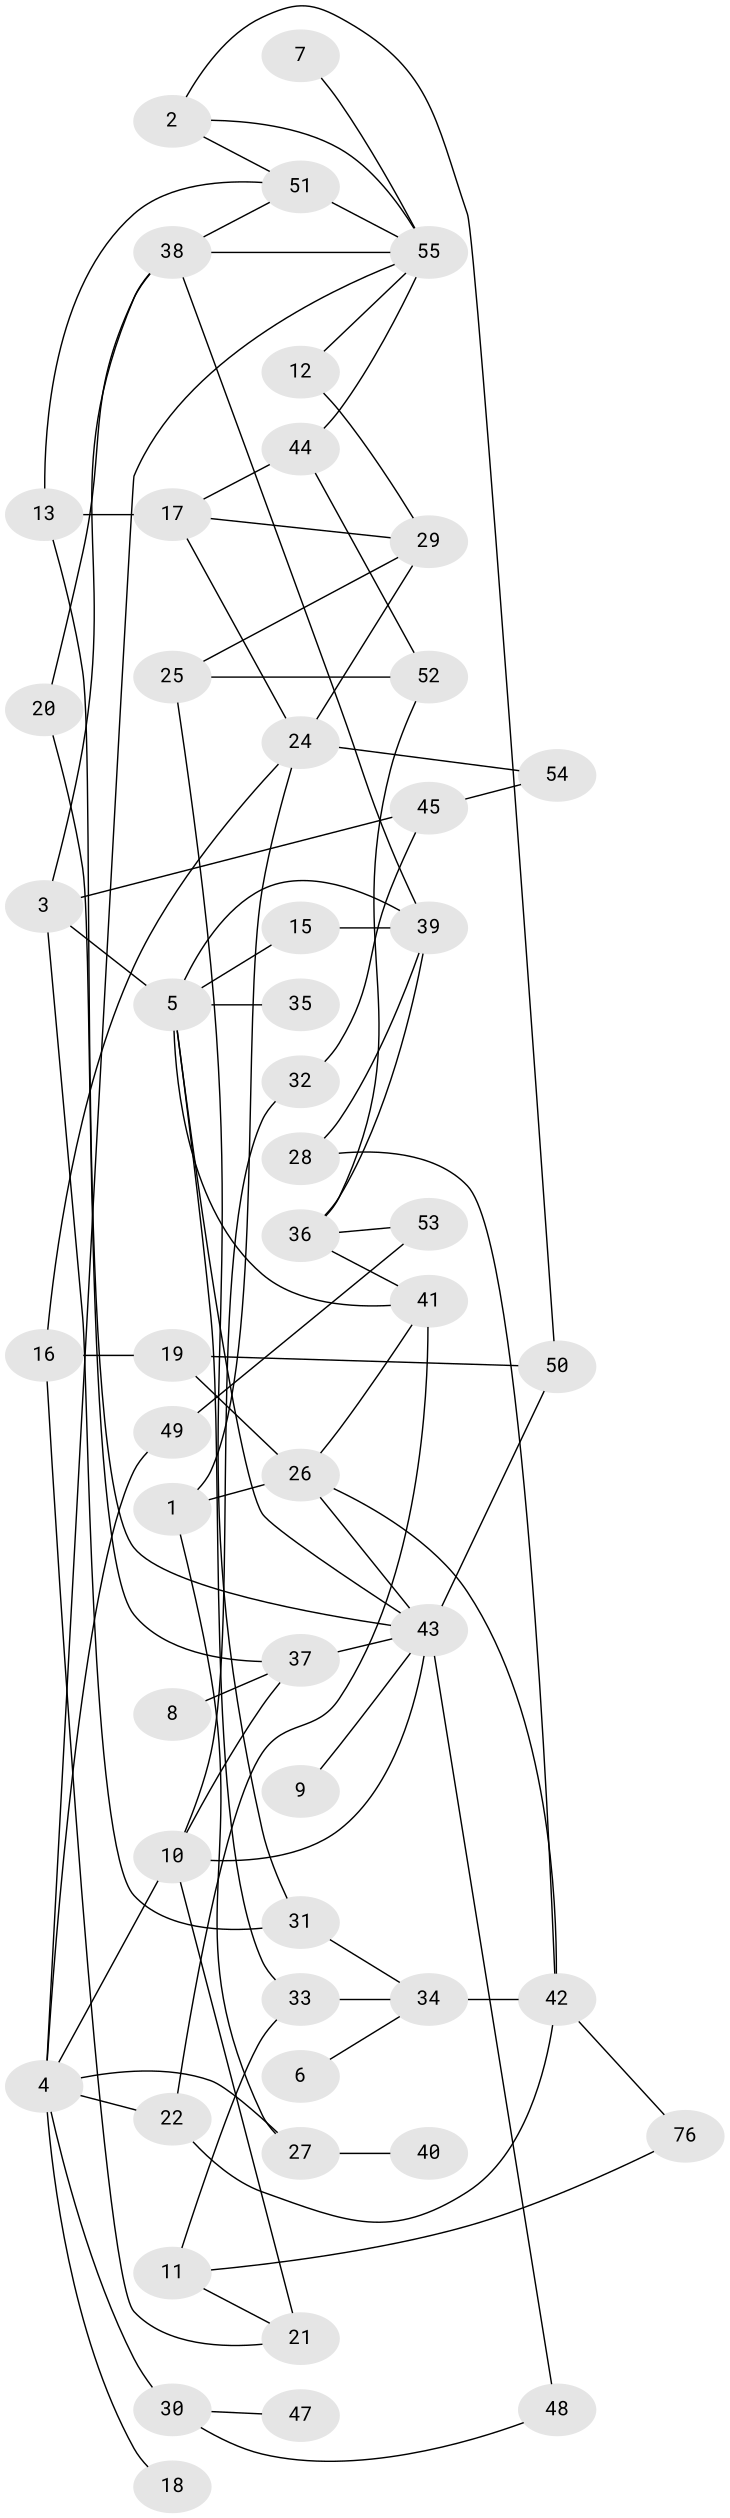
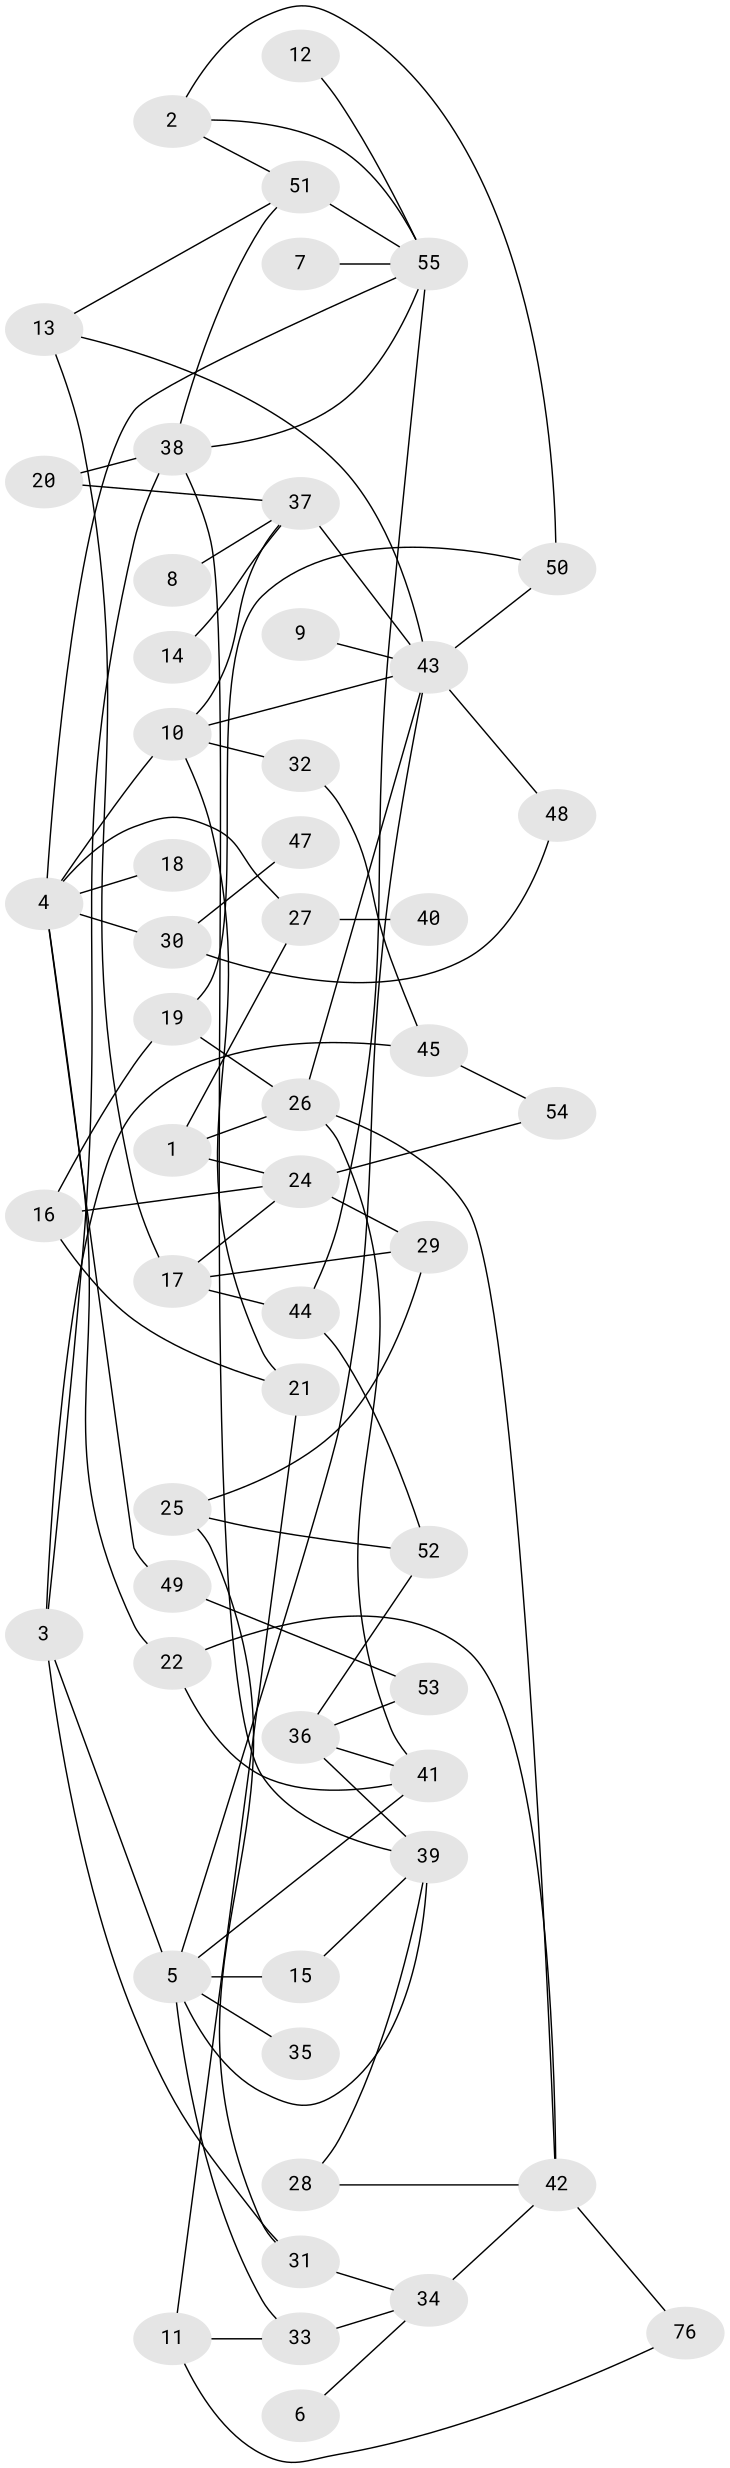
edge "12" -- "29": removed
node "14": added
